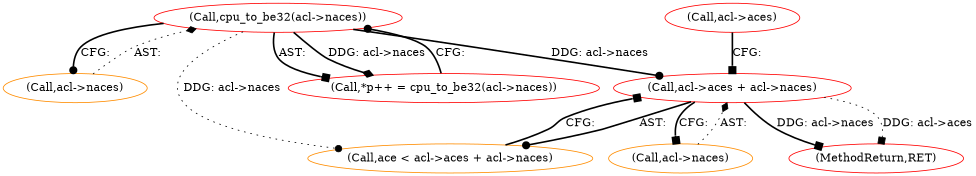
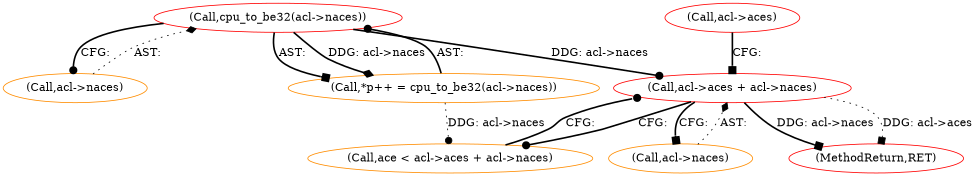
edge "(Call,*p++ = cpu_to_be32(acl->naces))" -> "(Call,cpu_to_be32(acl->naces))": label "CFG: " -> "AST: "
node "(Call,*p++ = cpu_to_be32(acl->naces))": color red -> darkorange
edge "(Call,ace < acl->aces + acl->naces)" -> "(Call,acl->aces + acl->naces)": arrowhead box -> dot
edge "(Call,cpu_to_be32(acl->naces))" -> "(Call,ace < acl->aces + acl->naces)": now "(Call,*p++ = cpu_to_be32(acl->naces))" -> "(Call,ace < acl->aces + acl->naces)"
edge "(Call,acl->aces + acl->naces)" -> "(Call,ace < acl->aces + acl->naces)": label "AST: " -> "CFG: "
